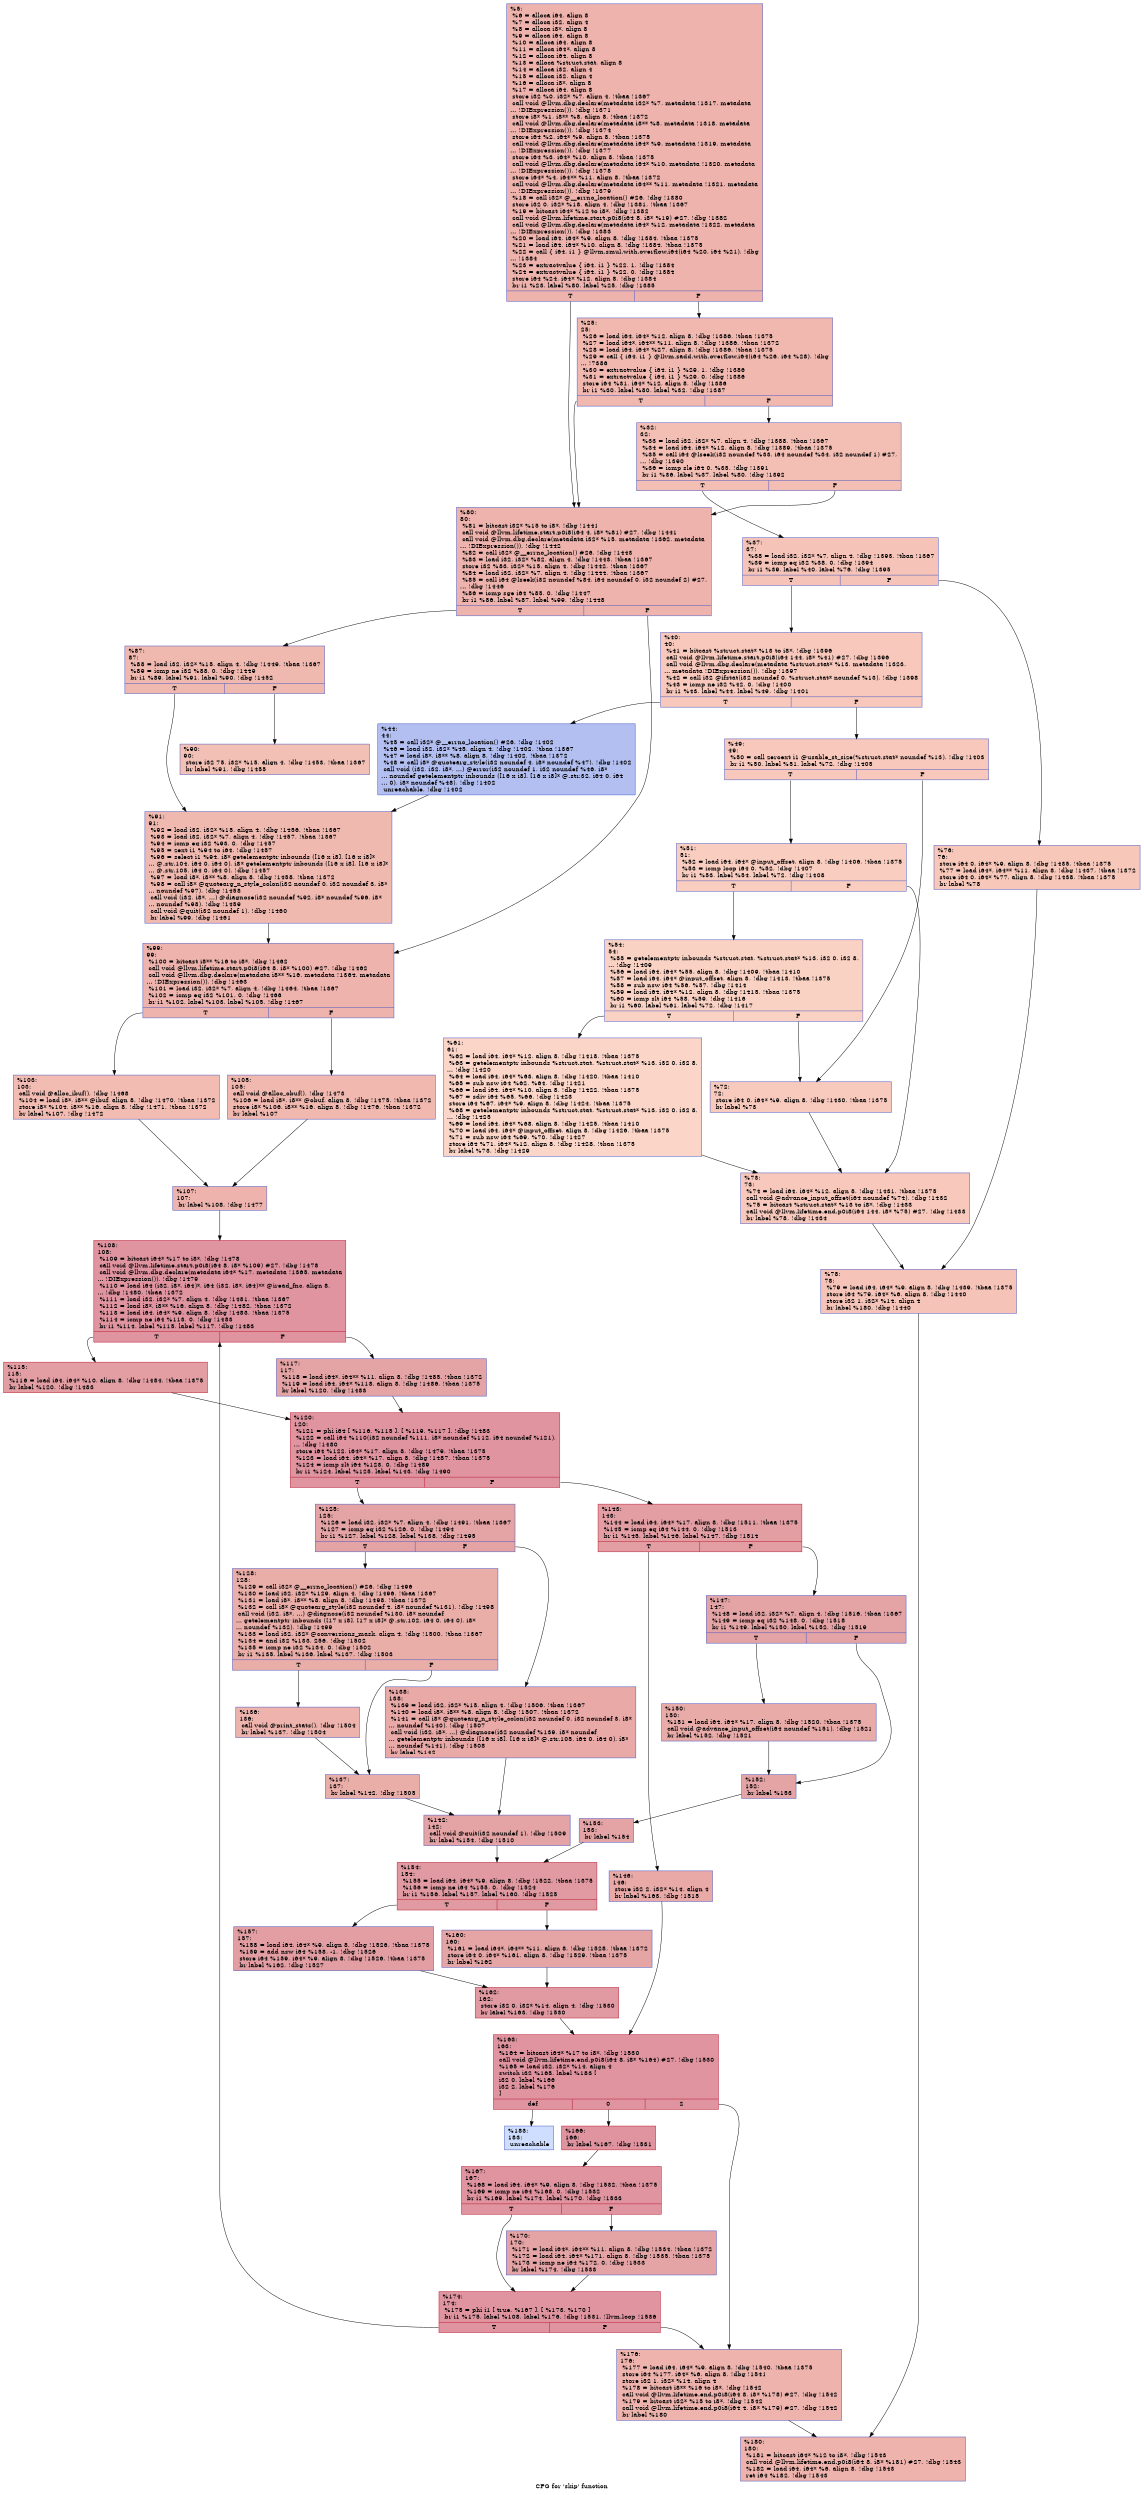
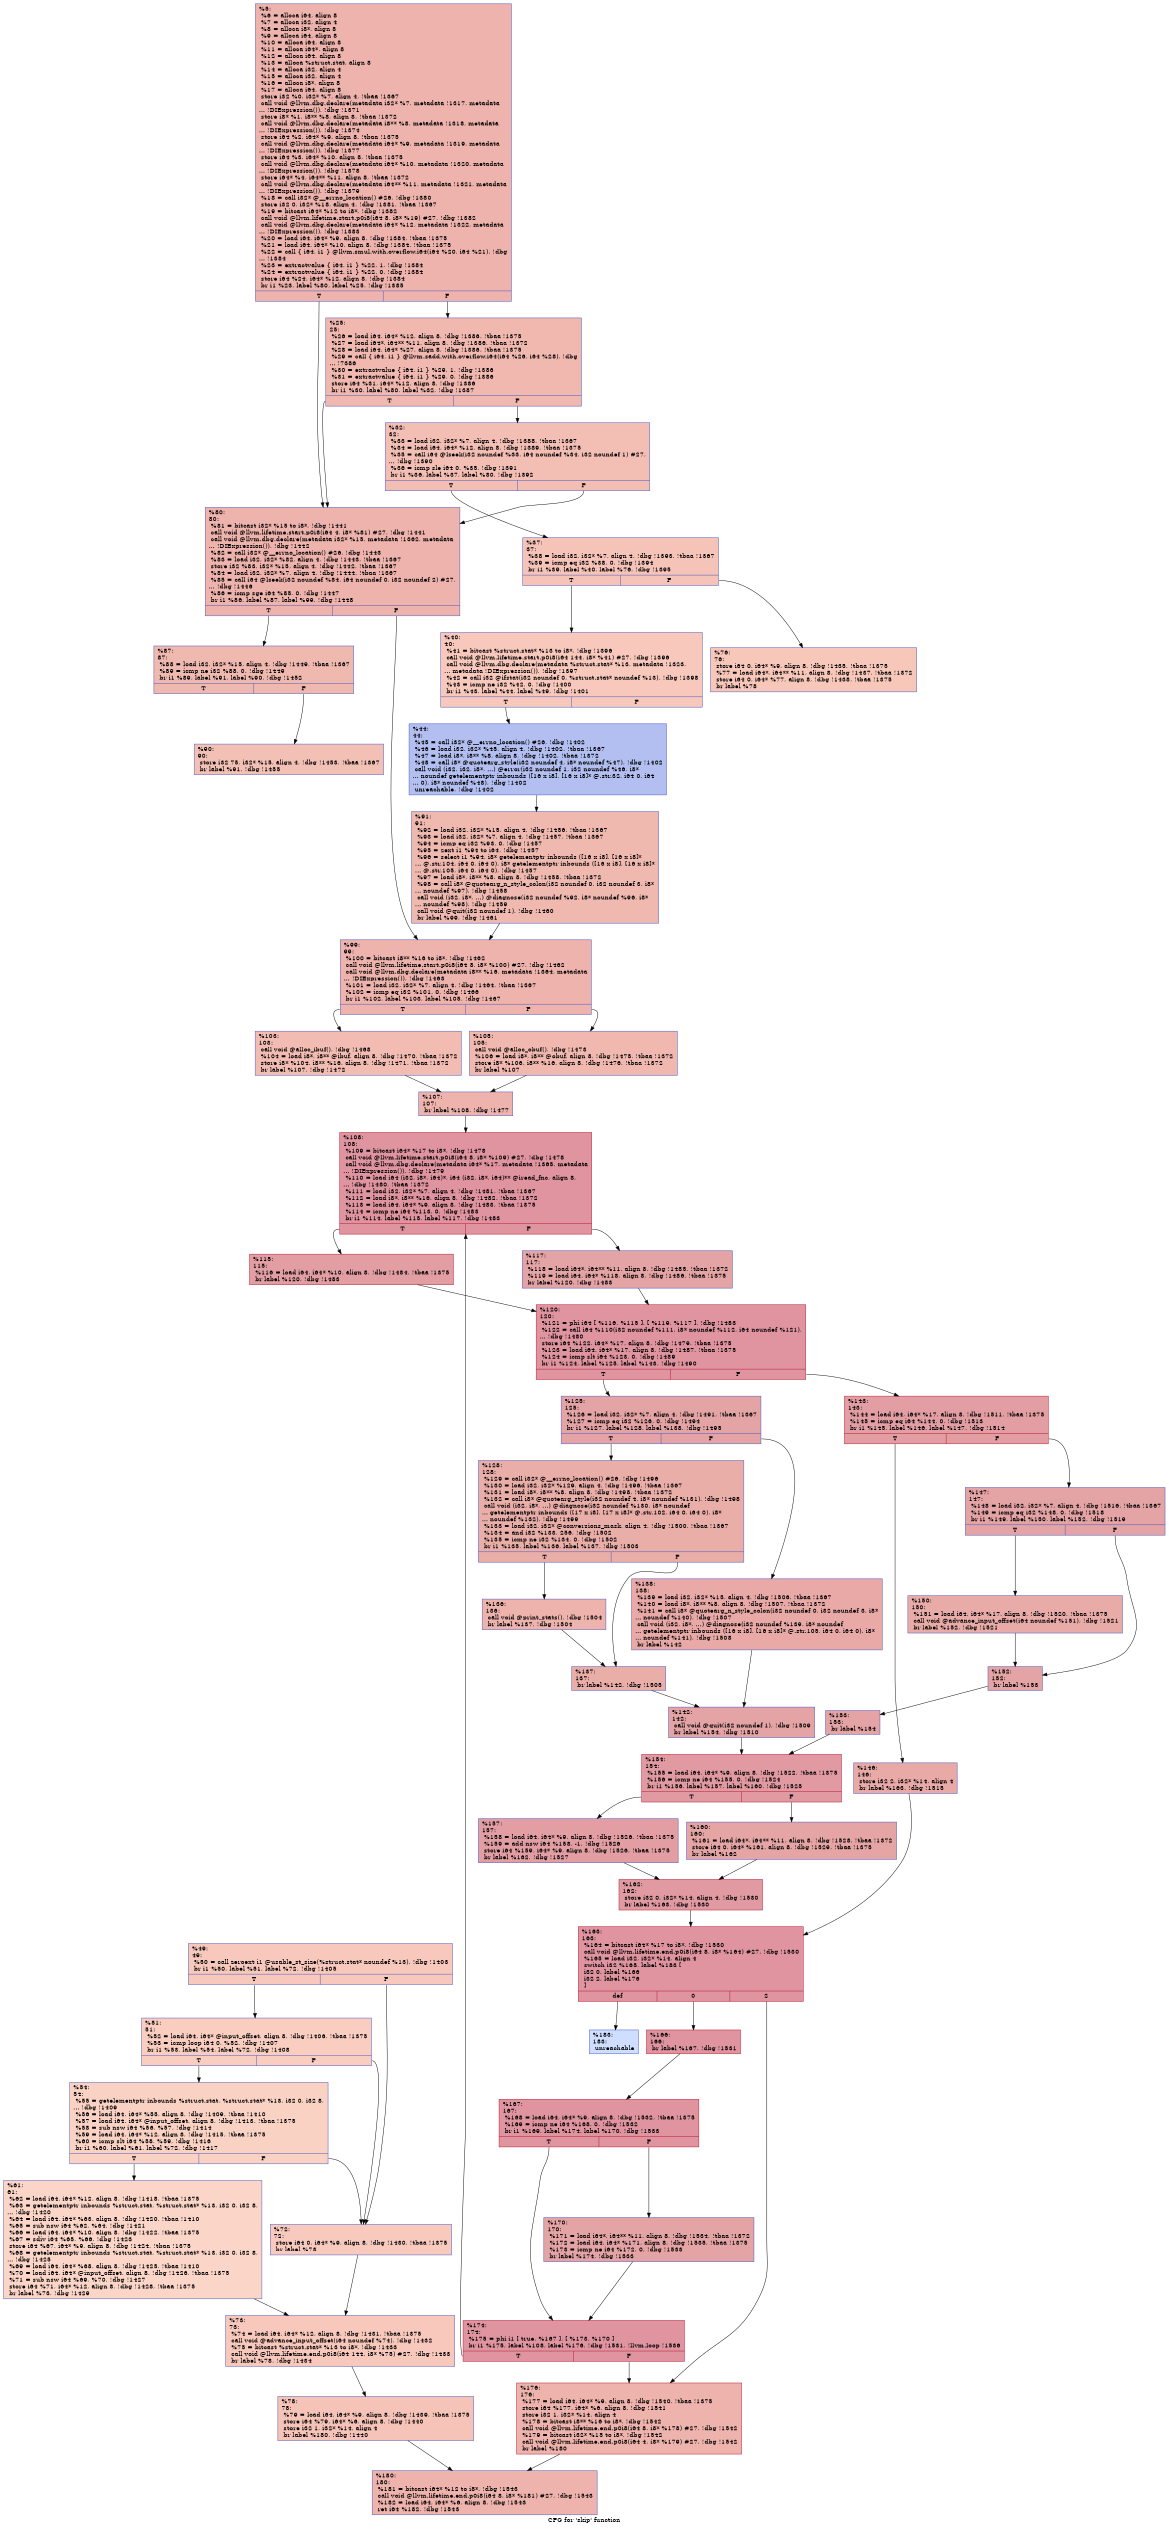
edge "%40:" -> "%49:": removed
edge "%87:" -> "%91:": removed
edge "%51:" -> "%73:": now "%51:" -> "%72:"
edge "%76:" -> "%78:": removed
node "%176:": color #3d50c3ff -> #b70d28ff
